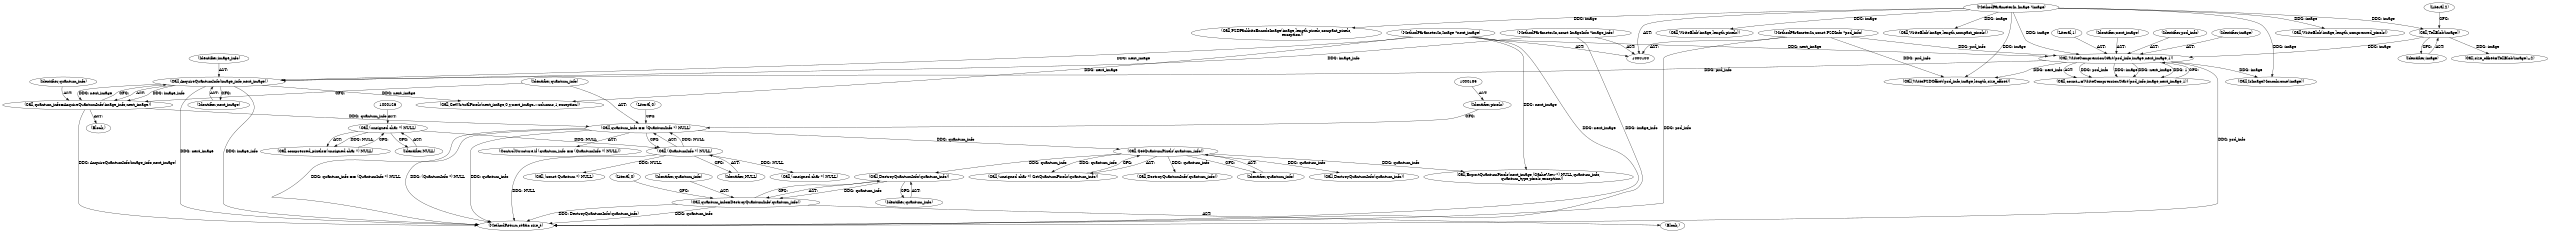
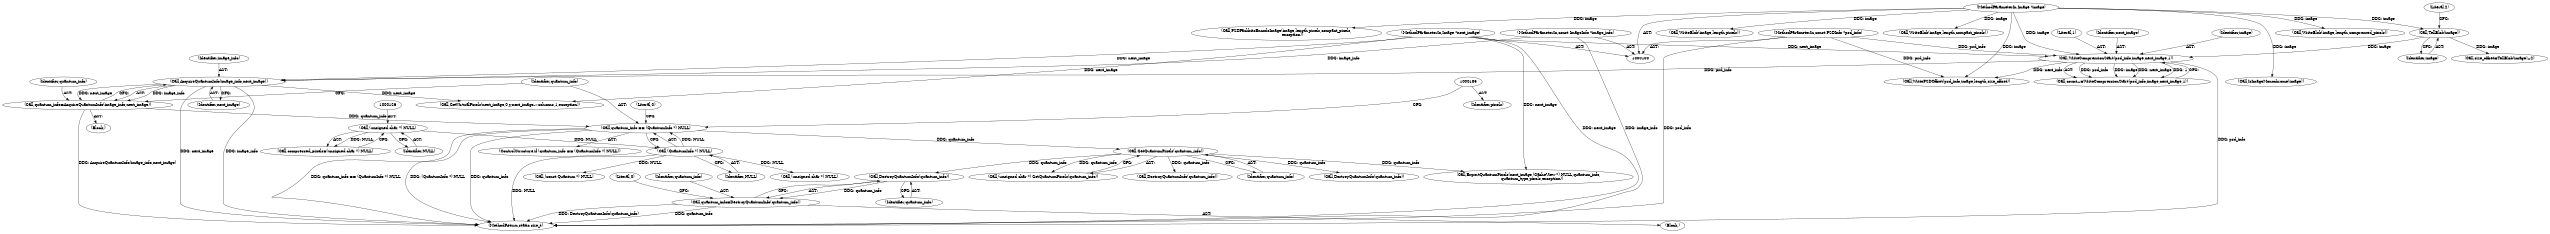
node "(Identifier,psd_info)": removed
edge "(Call,WriteCompressionStart(psd_info,image,next_image,1))" -> "(Call,IsImageMonochrome(image))": removed, label "DDG: image"
edge "(Identifier,pixels)" -> "(Call,quantum_info == (QuantumInfo *) NULL)": now "1000185" -> "(Call,quantum_info == (QuantumInfo *) NULL)"
